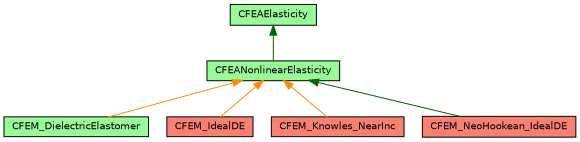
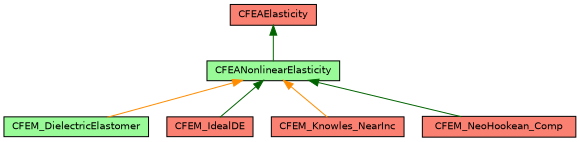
node "CFEAElasticity": fillcolor palegreen -> salmon
edge "CFEM_IdealDE" -> "CFEANonlinearElasticity": color darkorange -> darkgreen
node "CFEM_NeoHookean_IdealDE": label "CFEM_NeoHookean_IdealDE" -> "CFEM_NeoHookean_Comp"
